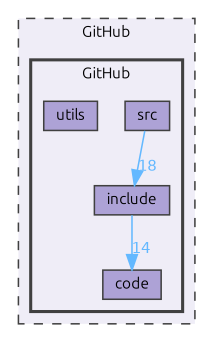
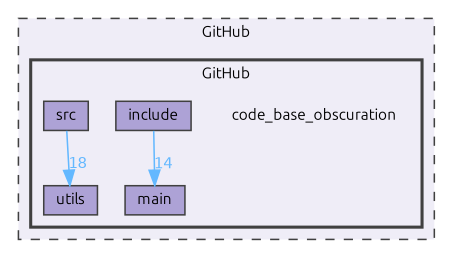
node "code_base_obscuration": added
edge "src" -> "include": now "src" -> "utils"
node "code": label "code" -> "main"
